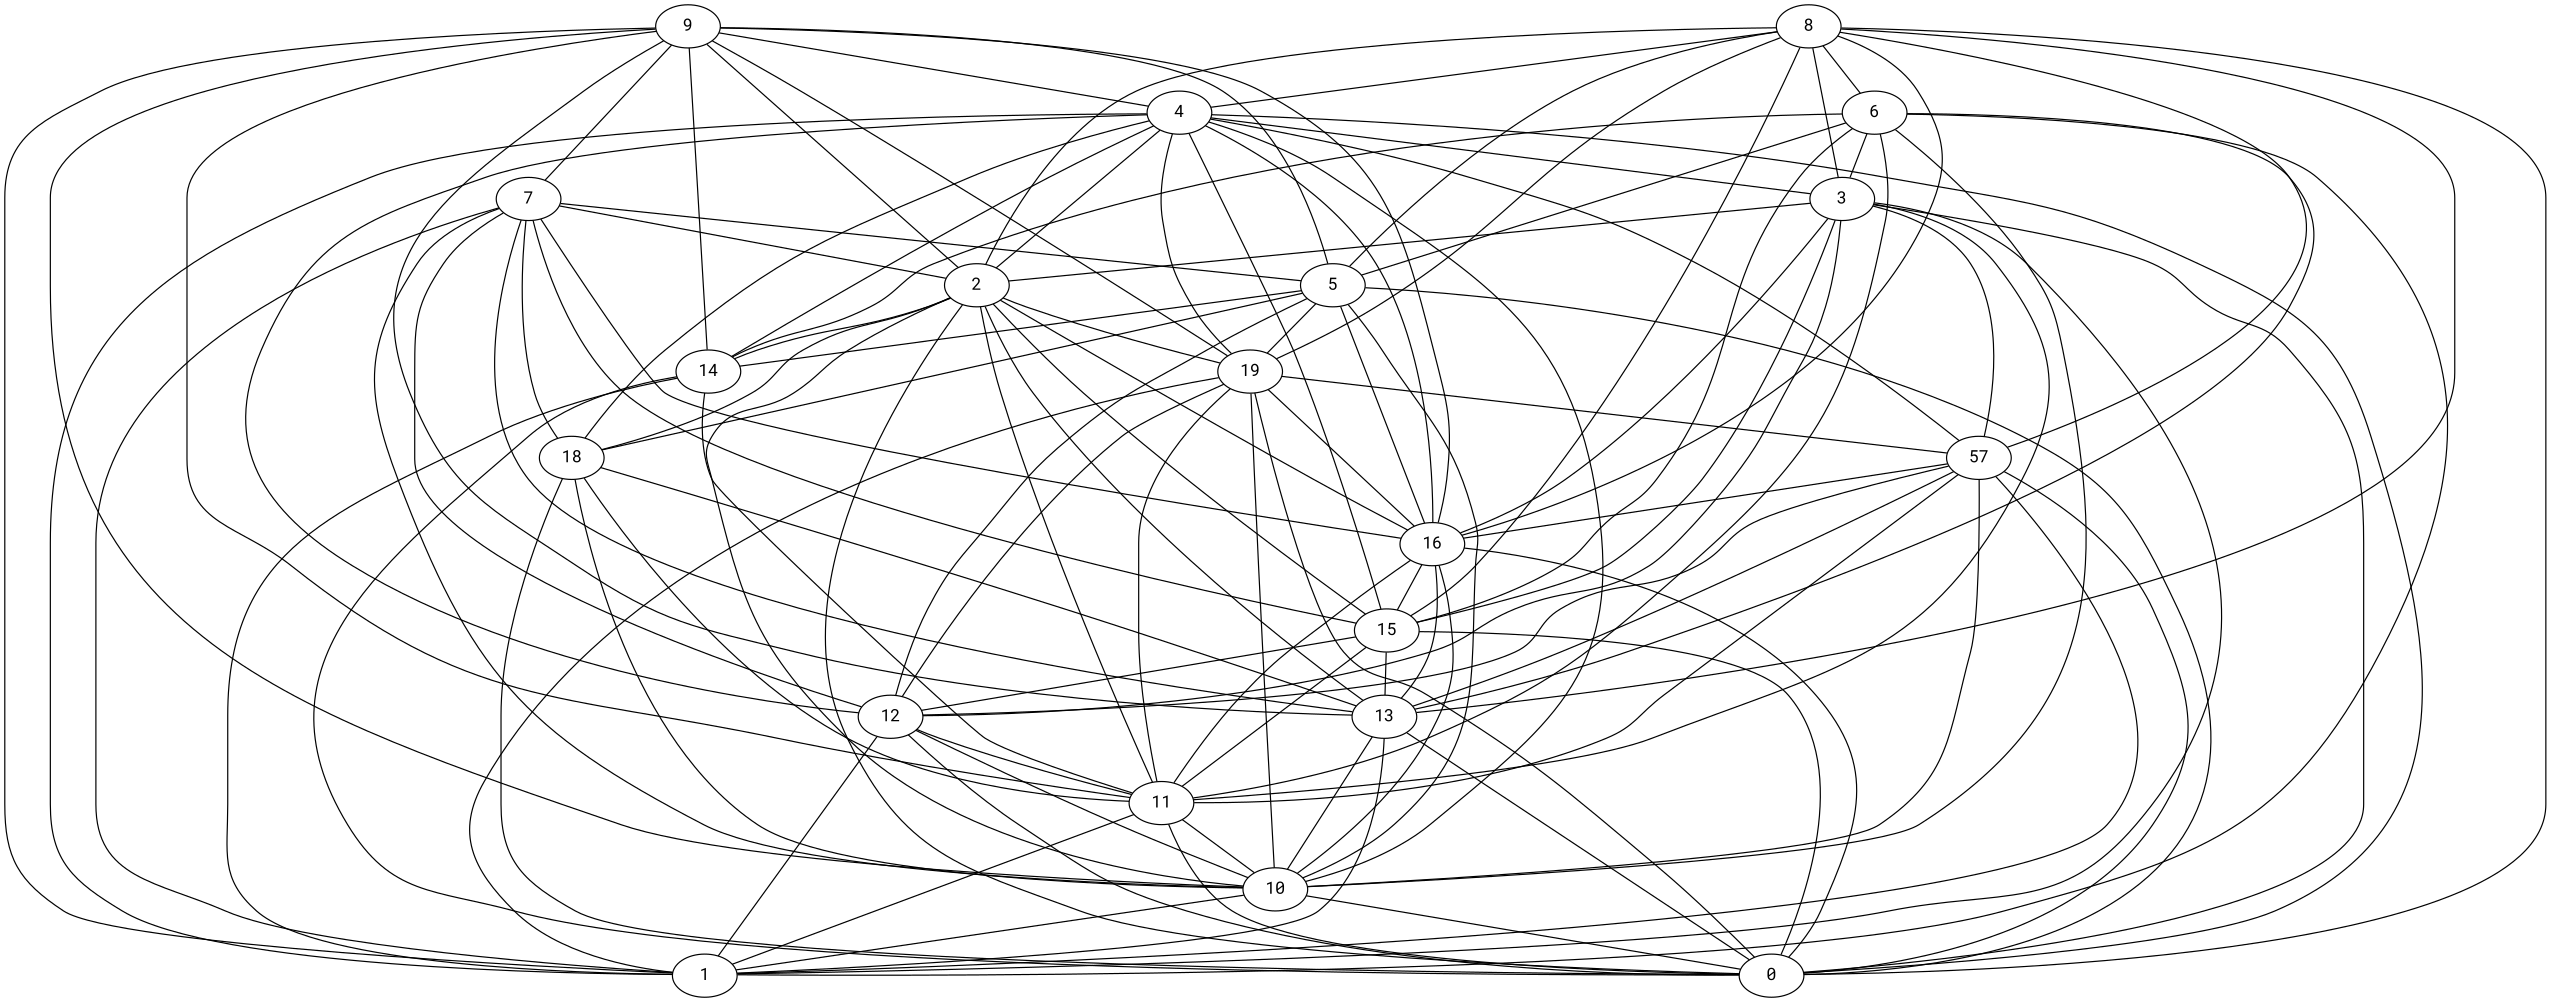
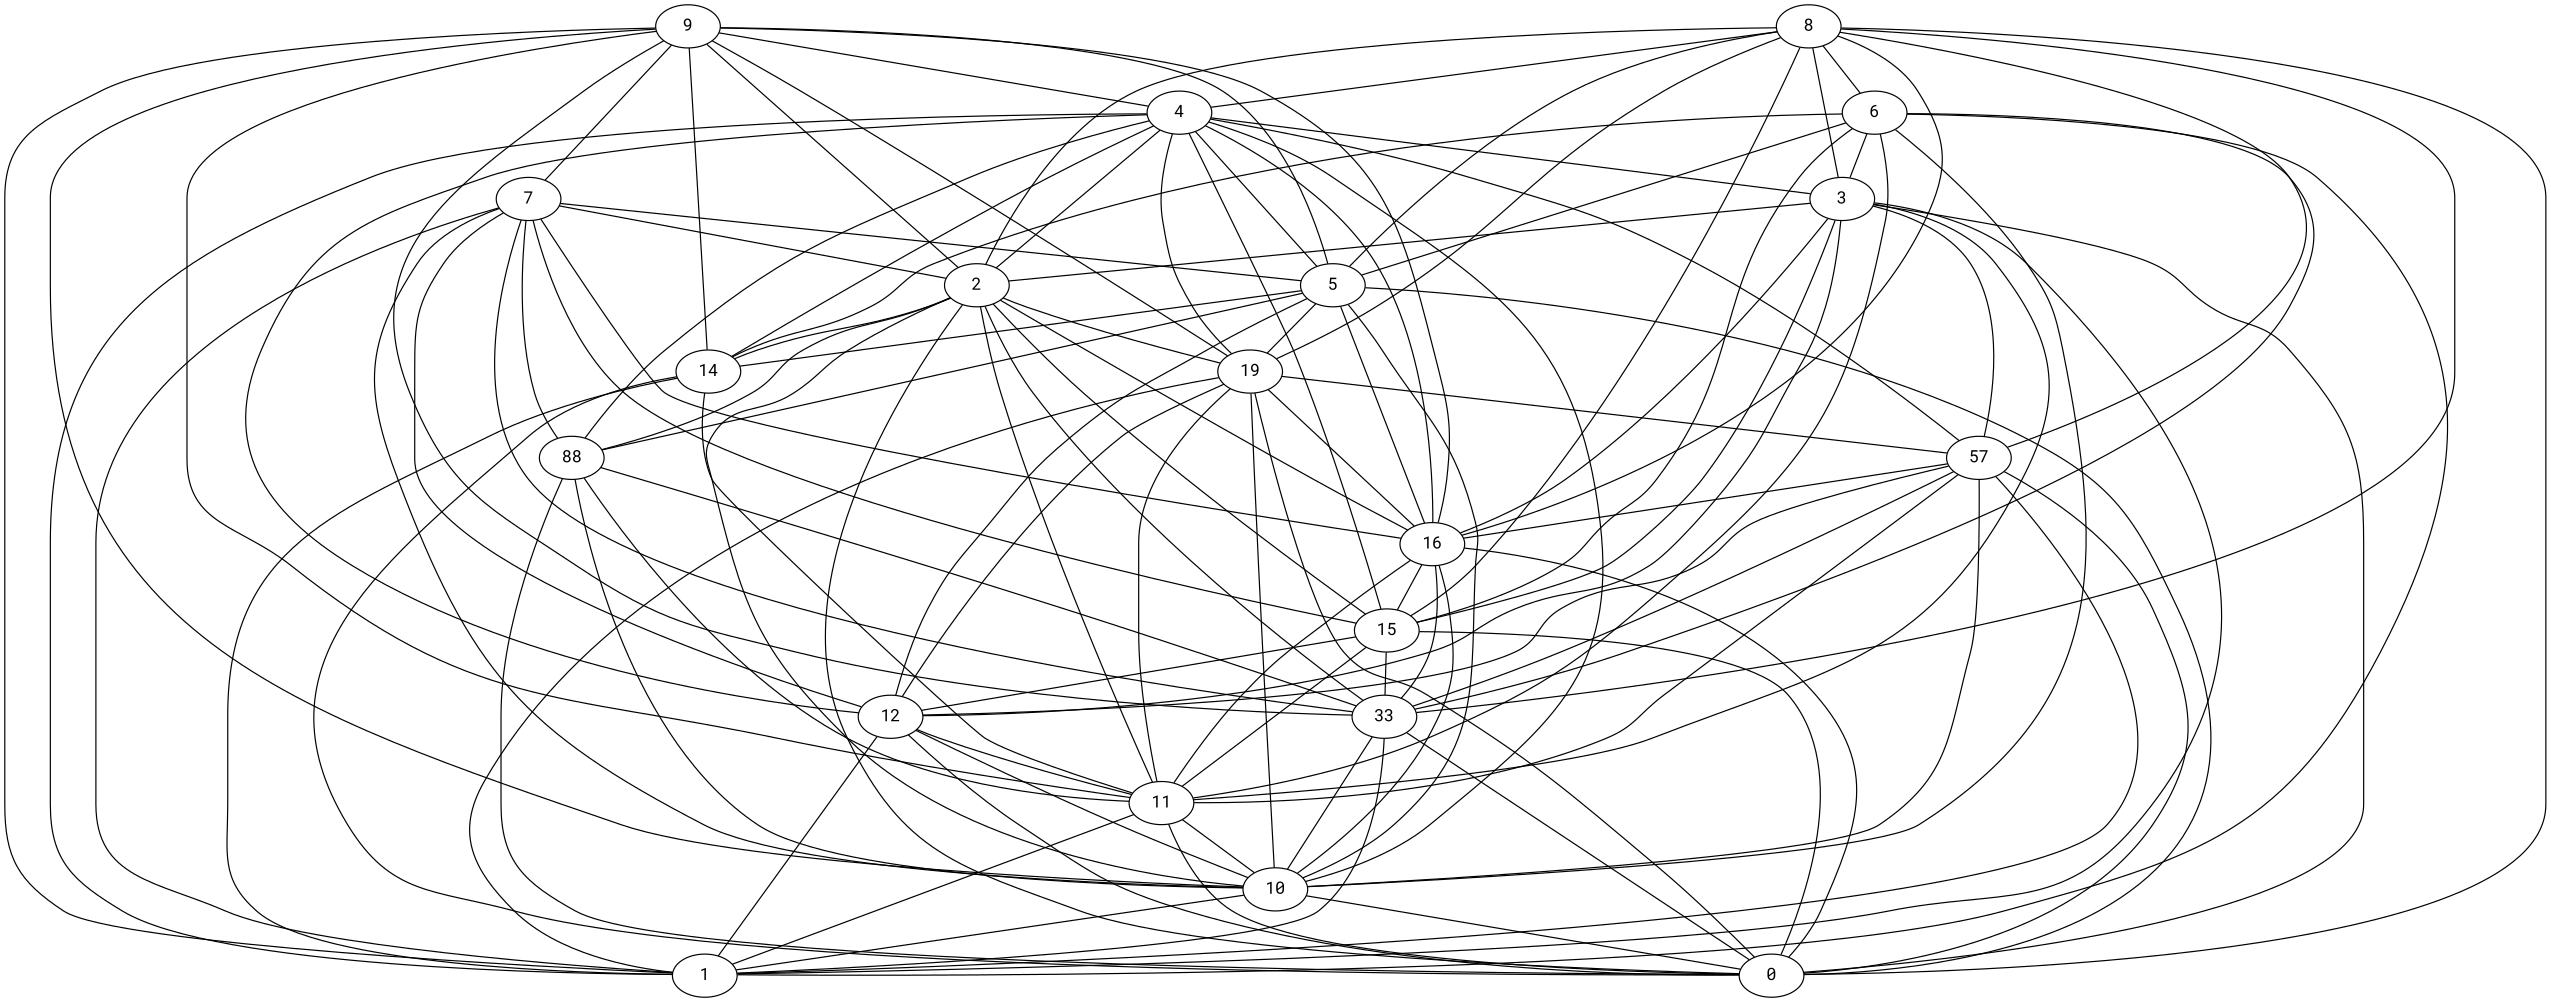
edge "4" -- "0": now "4" -- "5"
node "18": label "18" -> "88"
node "13": label "13" -> "33"
